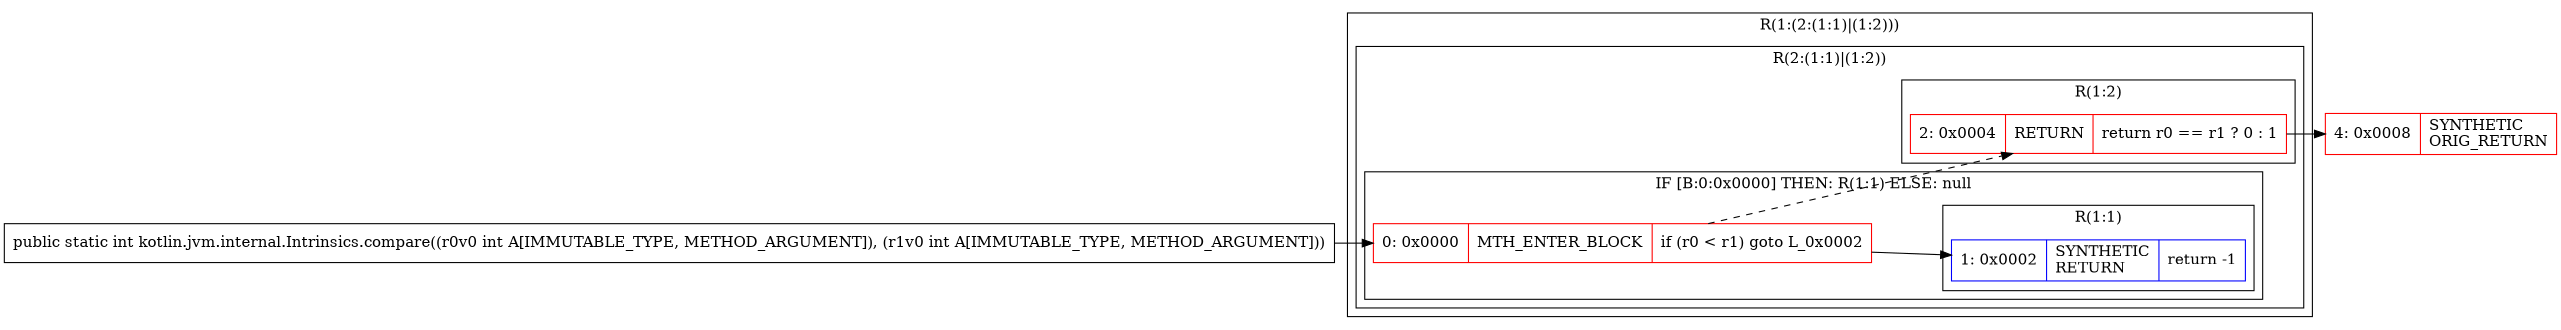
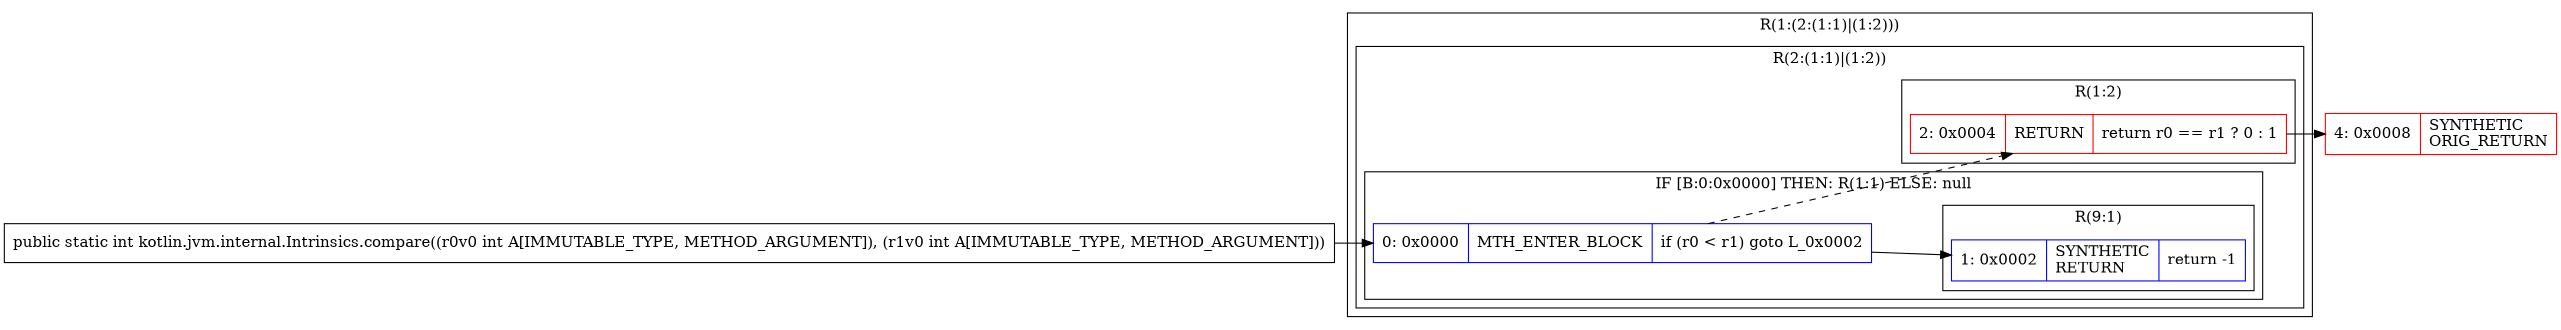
cluster "R(1:1)": label "R(1:1)" -> "R(9:1)"
node "0: 0x0000": color red -> blue
